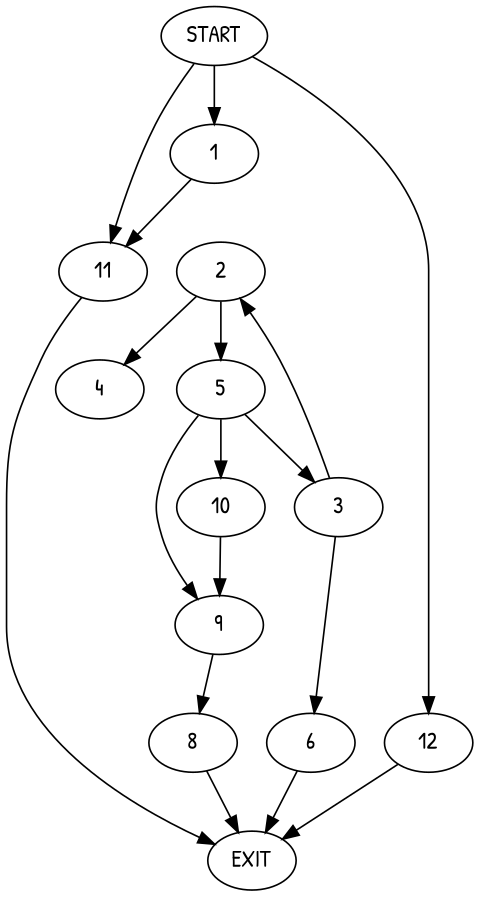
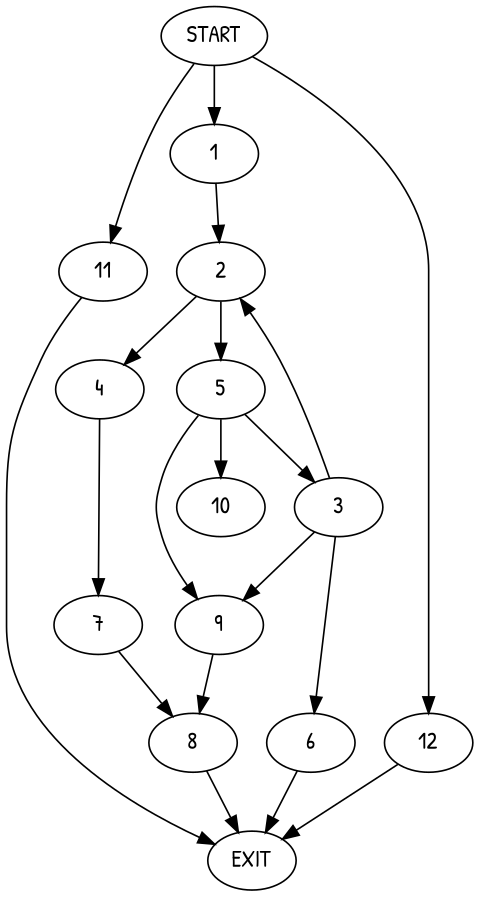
edge "1" -> "11": now "1" -> "2"
edge "10" -> "9": now "3" -> "9"
node "7": added
